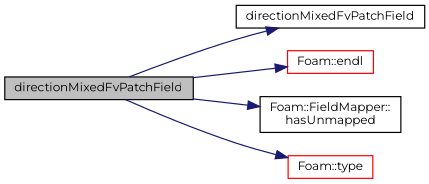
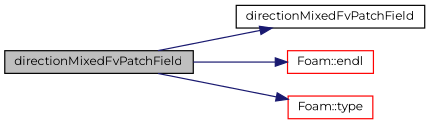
node "Foam::FieldMapper:: hasUnmapped": removed
